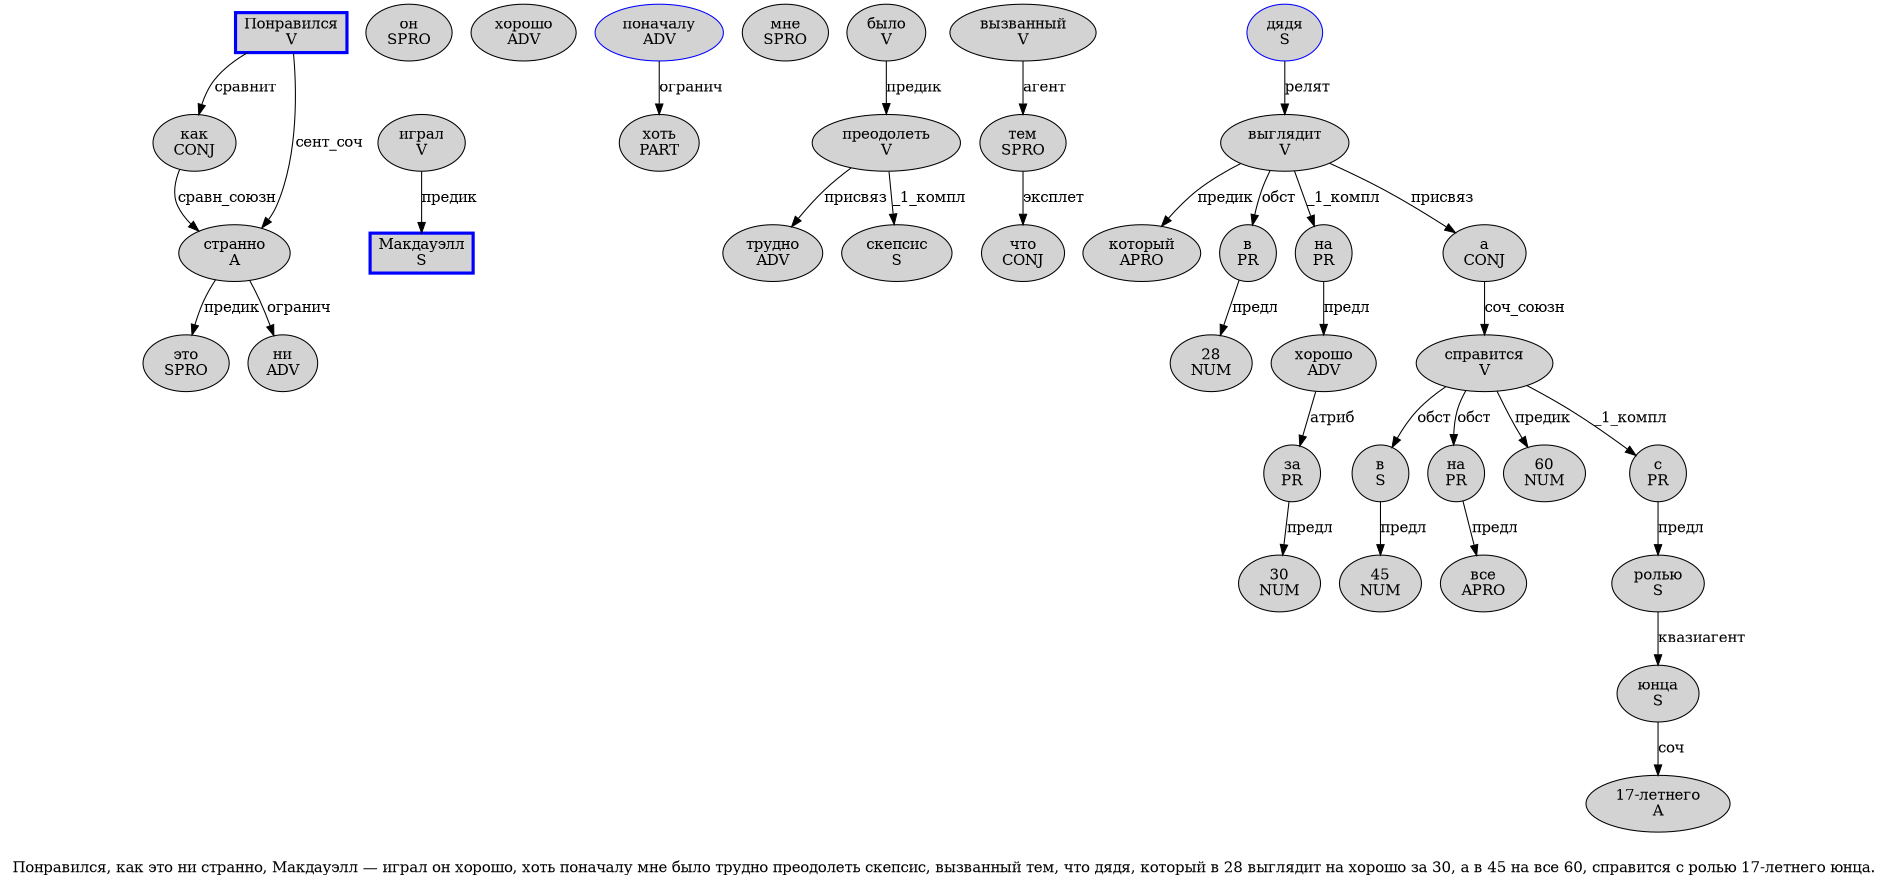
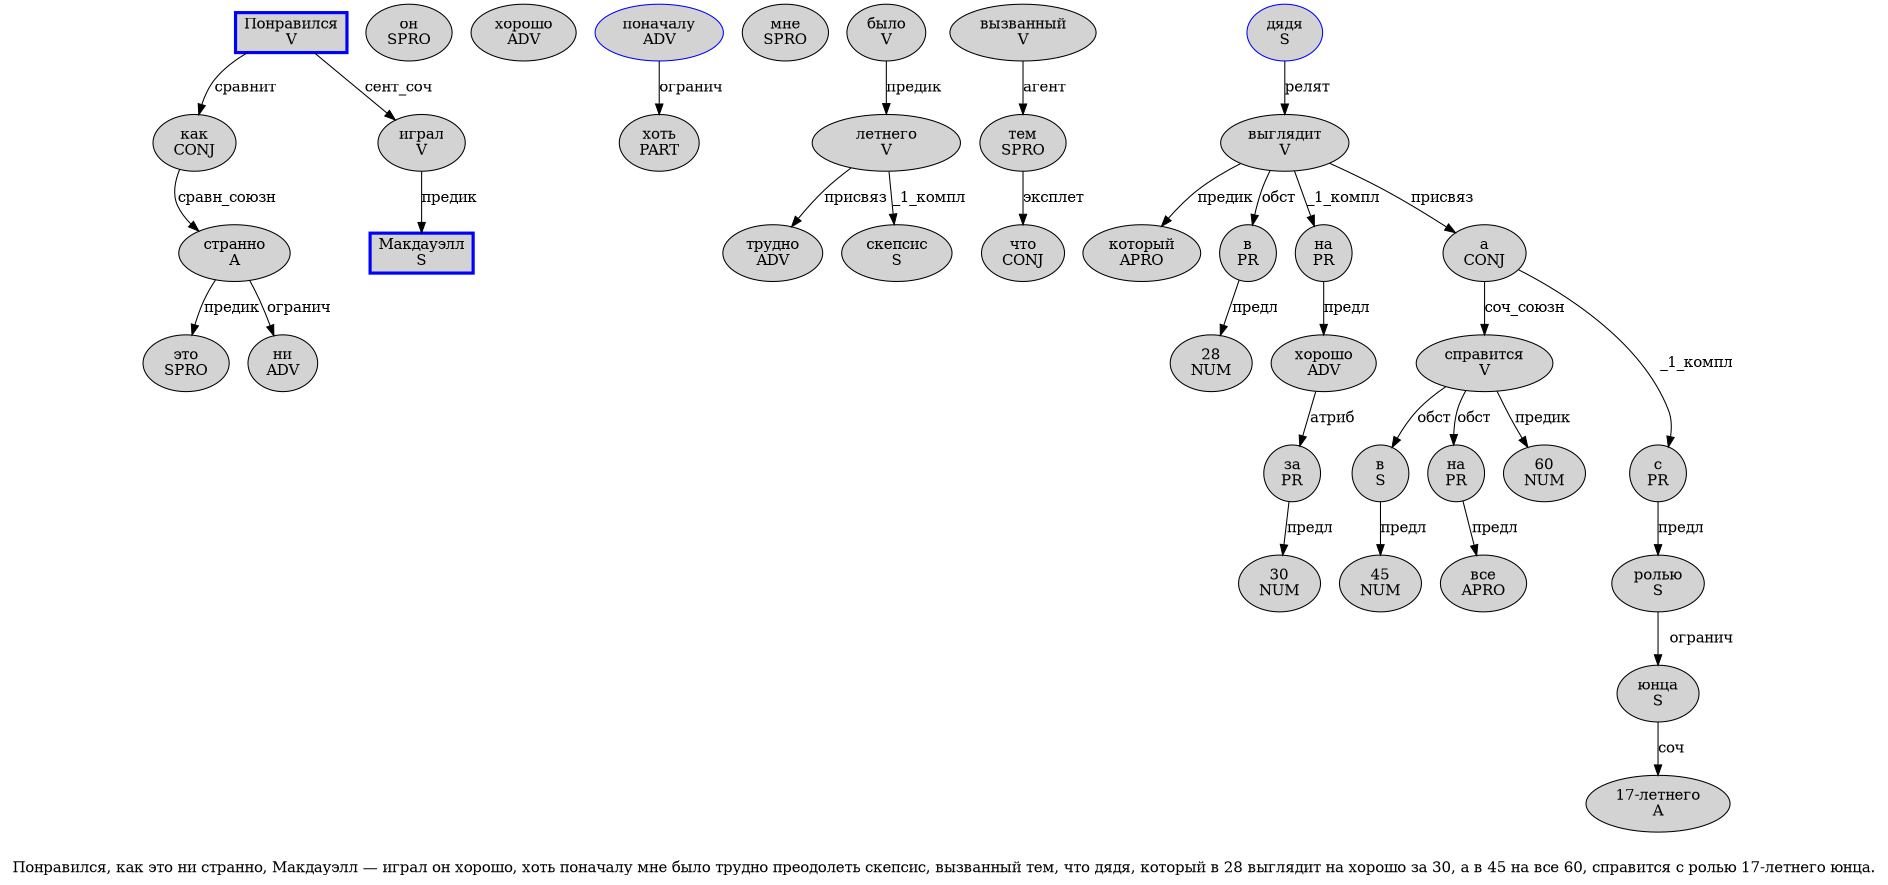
edge "Понравился V" -> "странно A": now "Понравился V" -> "играл V"
node "преодолеть V": label "преодолеть V" -> "летнего V"
edge "справится V" -> "с PR": now "а CONJ" -> "с PR"
edge "ролью S" -> "юнца S": label "квазиагент" -> "огранич"
